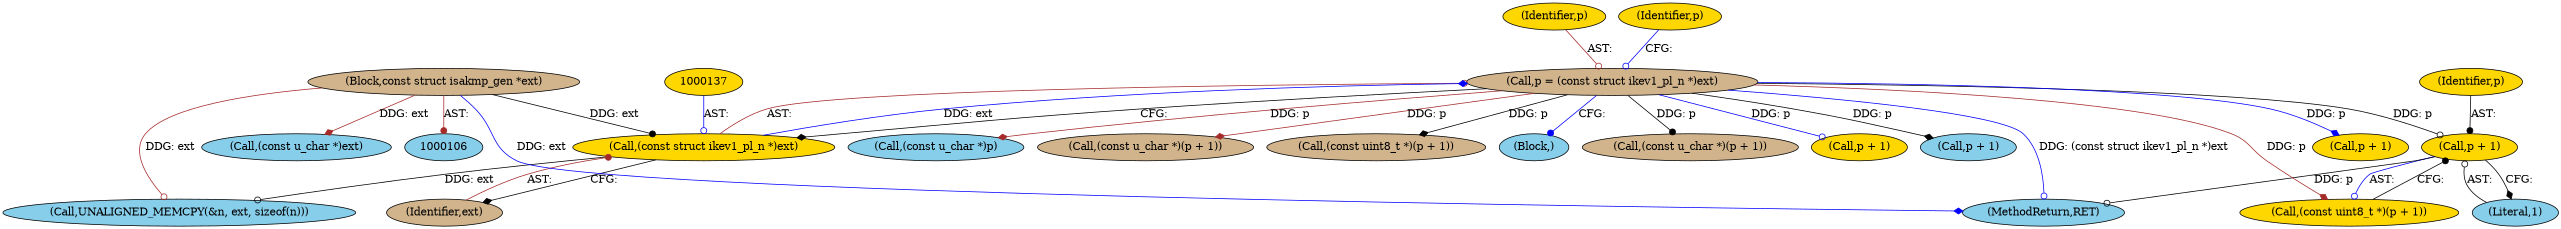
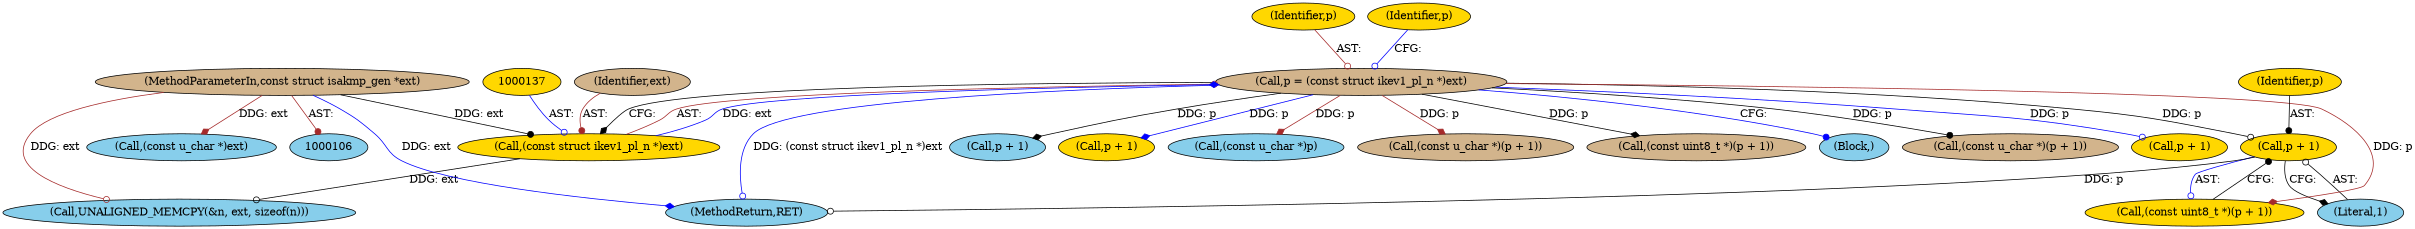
node "(Block,const struct isakmp_gen *ext)": label "(Block,const struct isakmp_gen *ext)" -> "(MethodParameterIn,const struct isakmp_gen *ext)"
edge "(Call,(const struct ikev1_pl_n *)ext)" -> "(Identifier,ext)": removed, label "CFG:"
